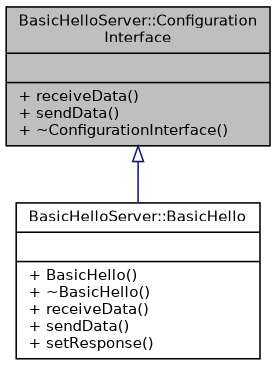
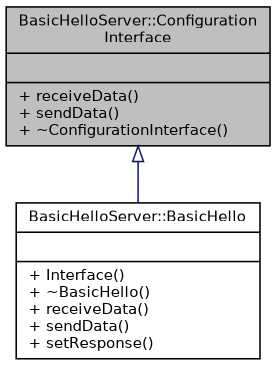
node "BasicHelloServer::BasicHello": text "+ BasicHello()" -> "+ Interface()"
